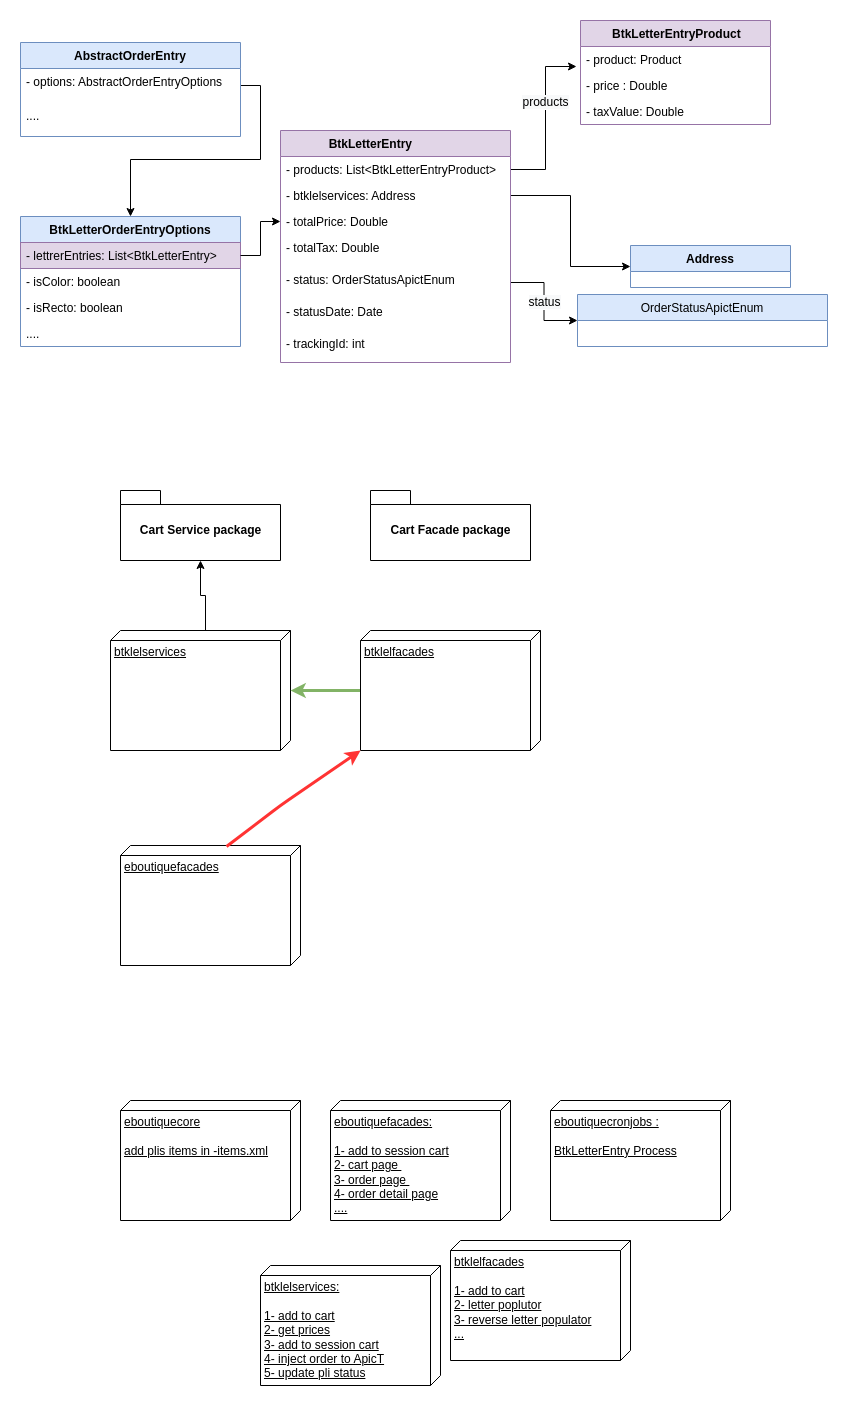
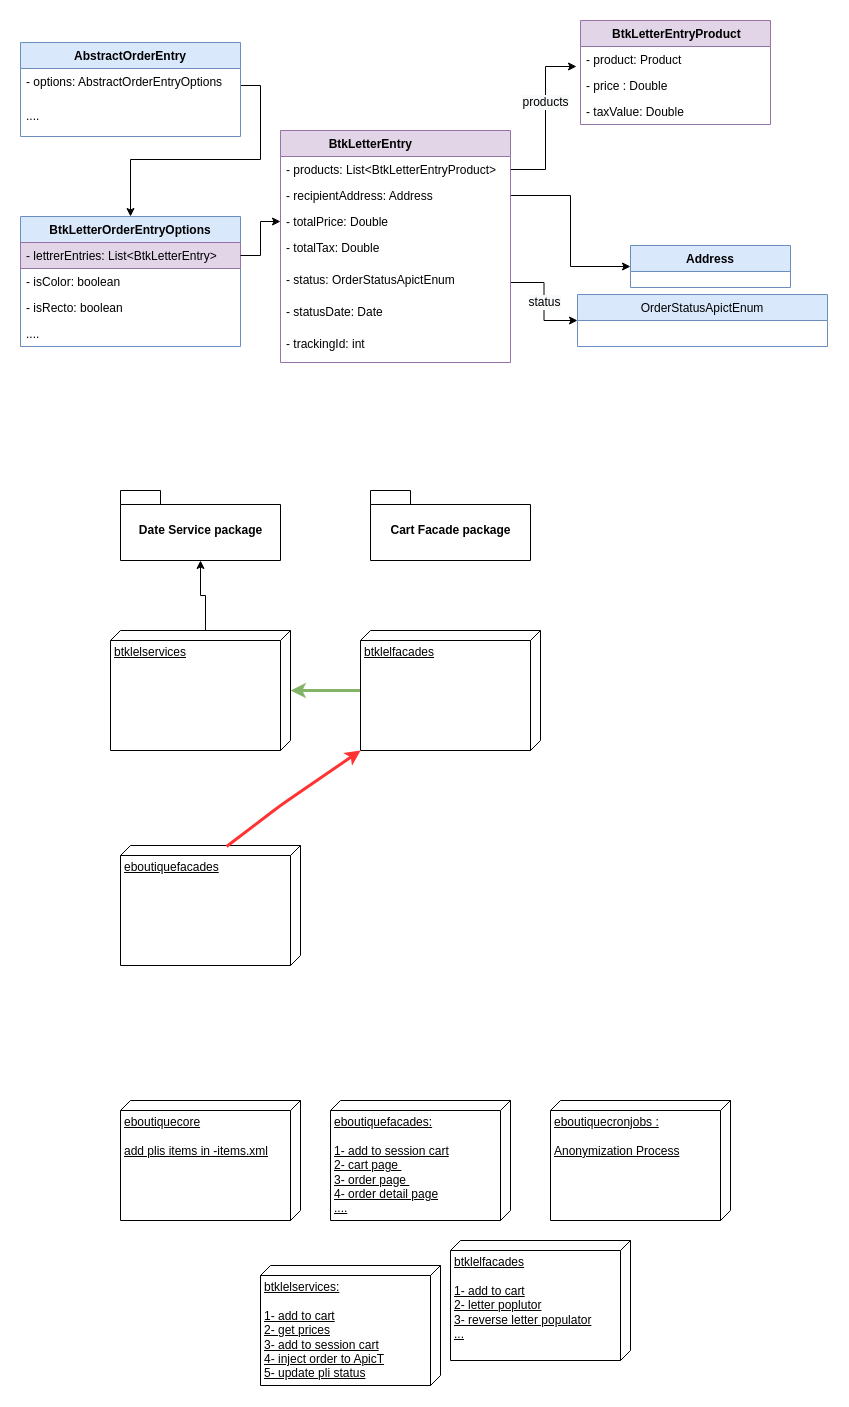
node "- btklelservices: Address": label "- btklelservices: Address" -> "- recipientAddress: Address"
node "Cart Service package": label "Cart Service package" -> "Date Service package"
node "eboutiquecronjobs : BtkLetterEntry Process": label "eboutiquecronjobs : BtkLetterEntry Process" -> "eboutiquecronjobs : Anonymization Process"
